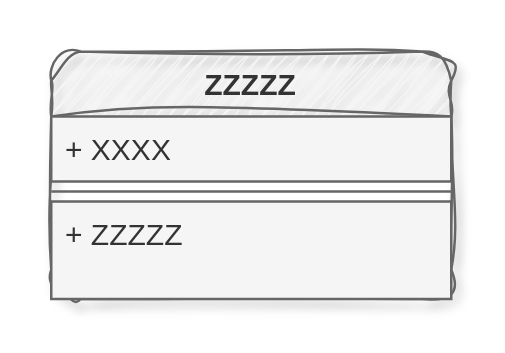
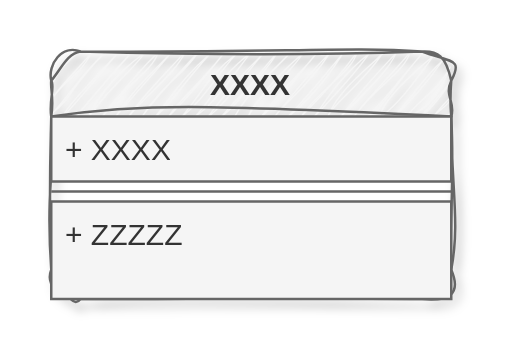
node "ZZZZZ": label "ZZZZZ" -> "XXXX"
